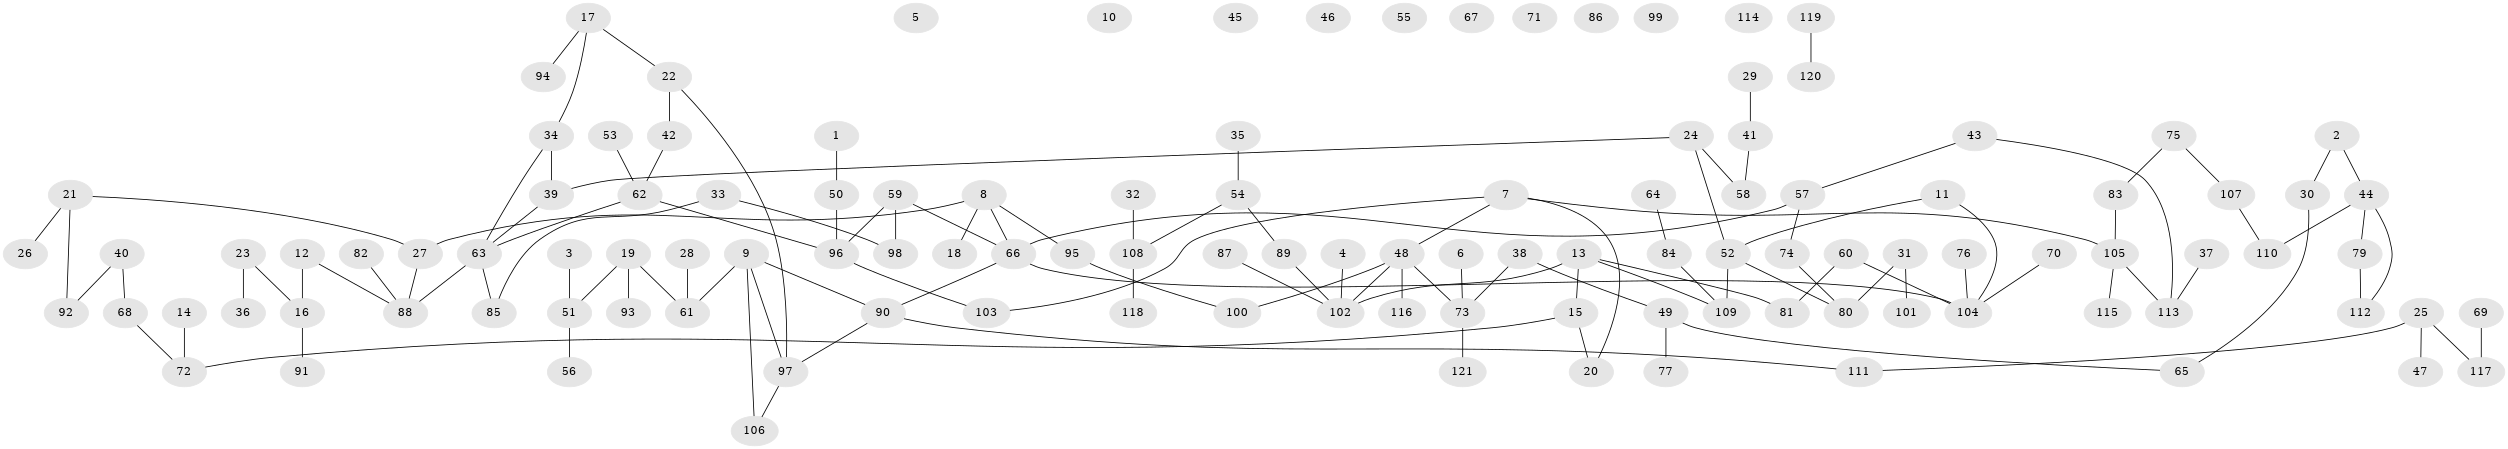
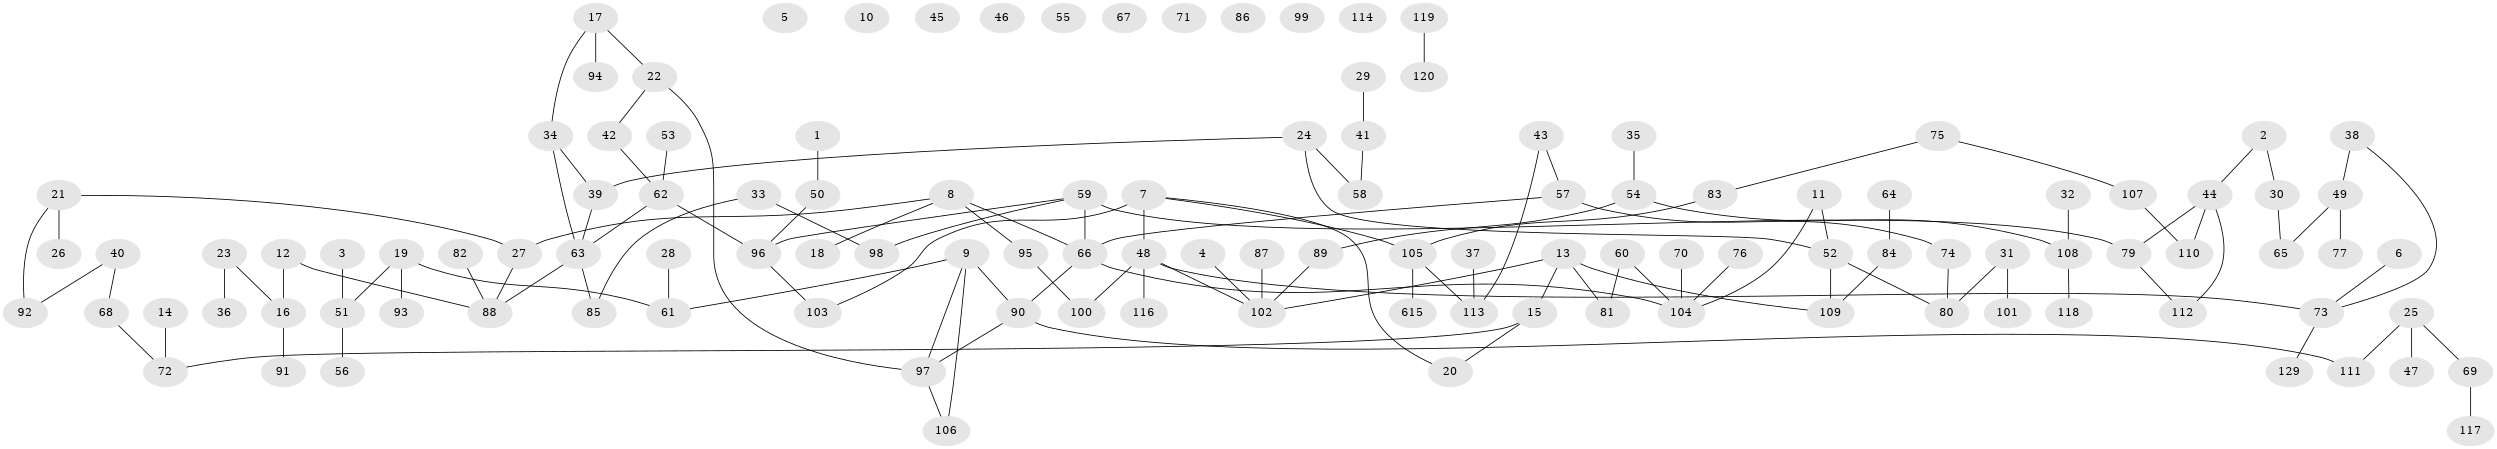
edge "59" -- "79": added
node "115": label "115" -> "615"
edge "25" -- "117": now "25" -- "69"
node "121": label "121" -> "129"
